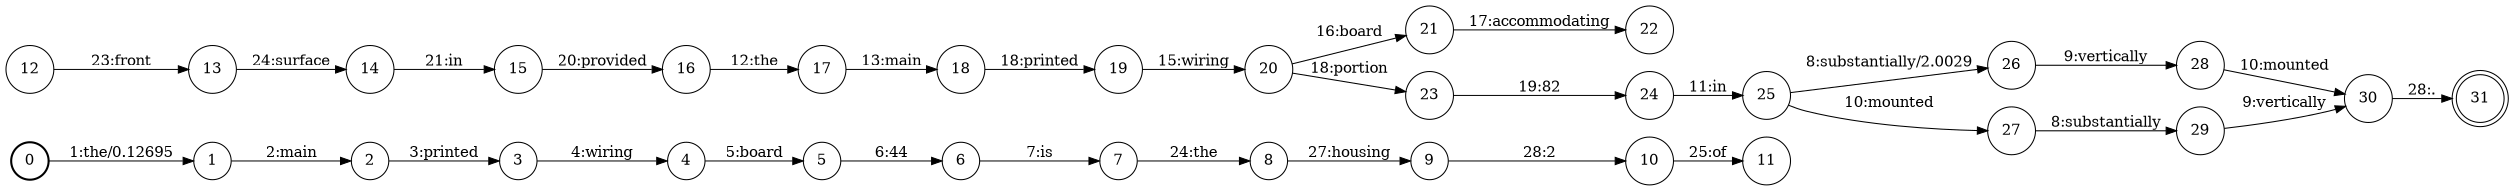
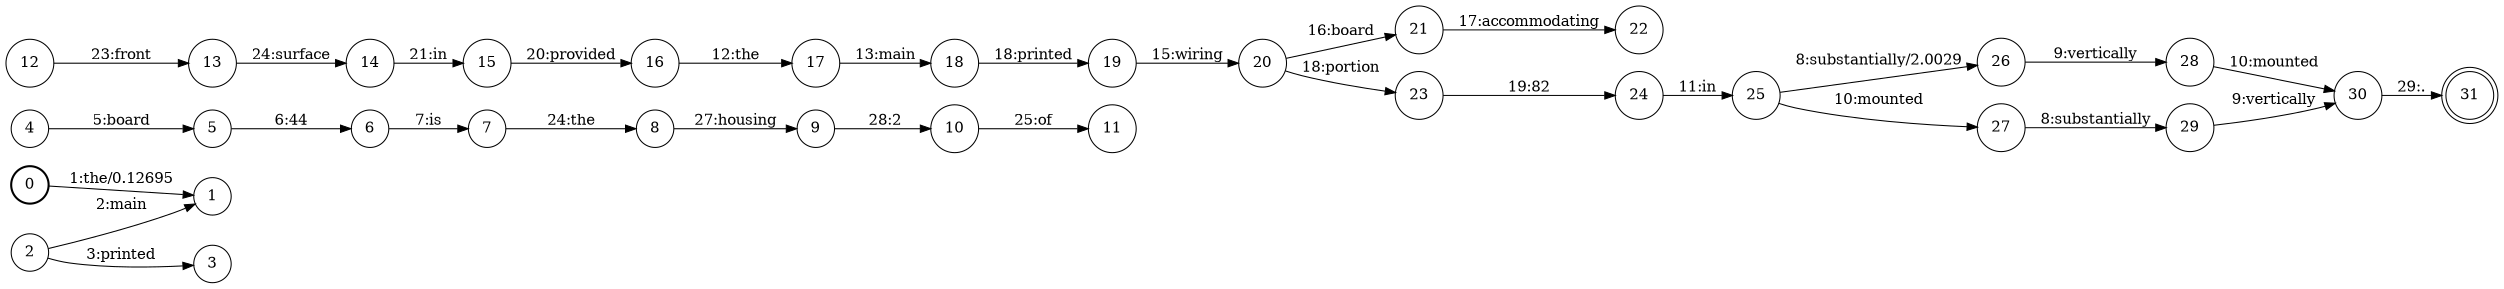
edge "30" -> "31": label "28:." -> "29:."
edge "1" -> "2": reversed
edge "3" -> "4": removed, label "4:wiring"
